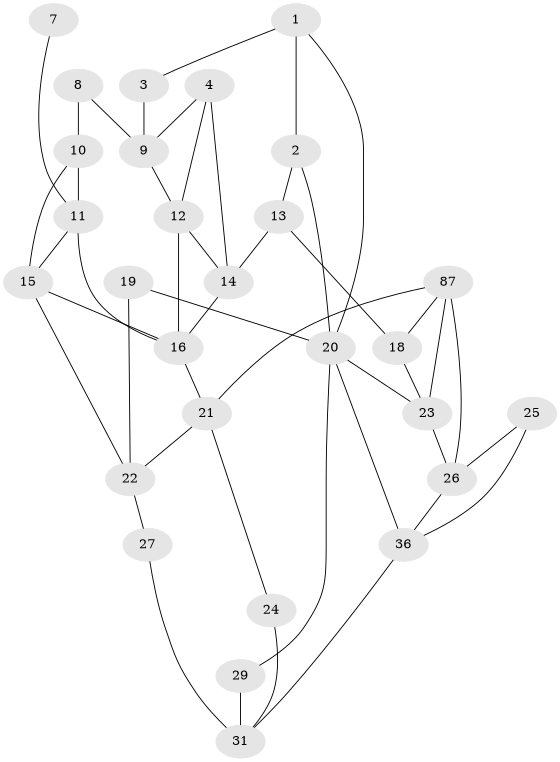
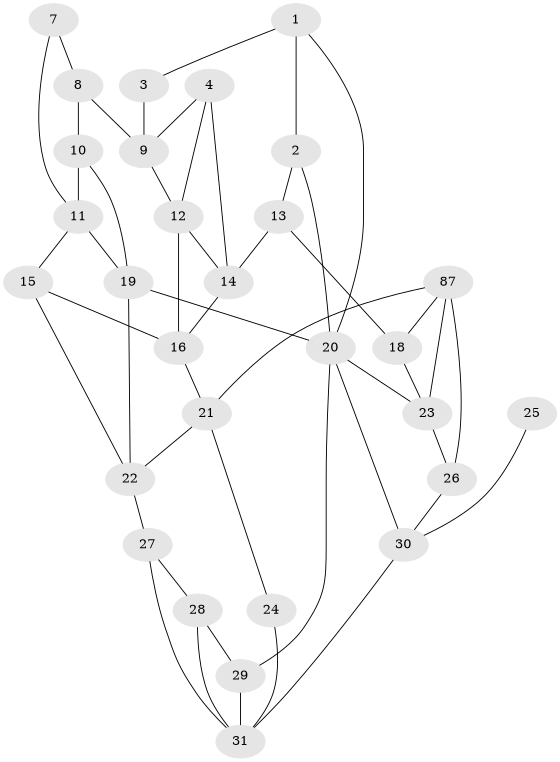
edge "7" -- "8": added
edge "10" -- "15": now "10" -- "19"
edge "11" -- "16": now "11" -- "19"
edge "25" -- "26": removed
node "36": label "36" -> "30"
node "28": added
